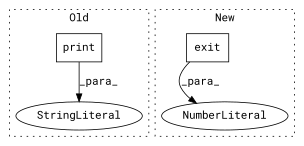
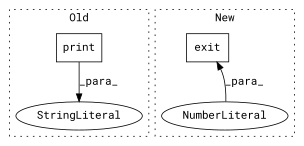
edge "exit" -> "NumberLiteral": reversed
